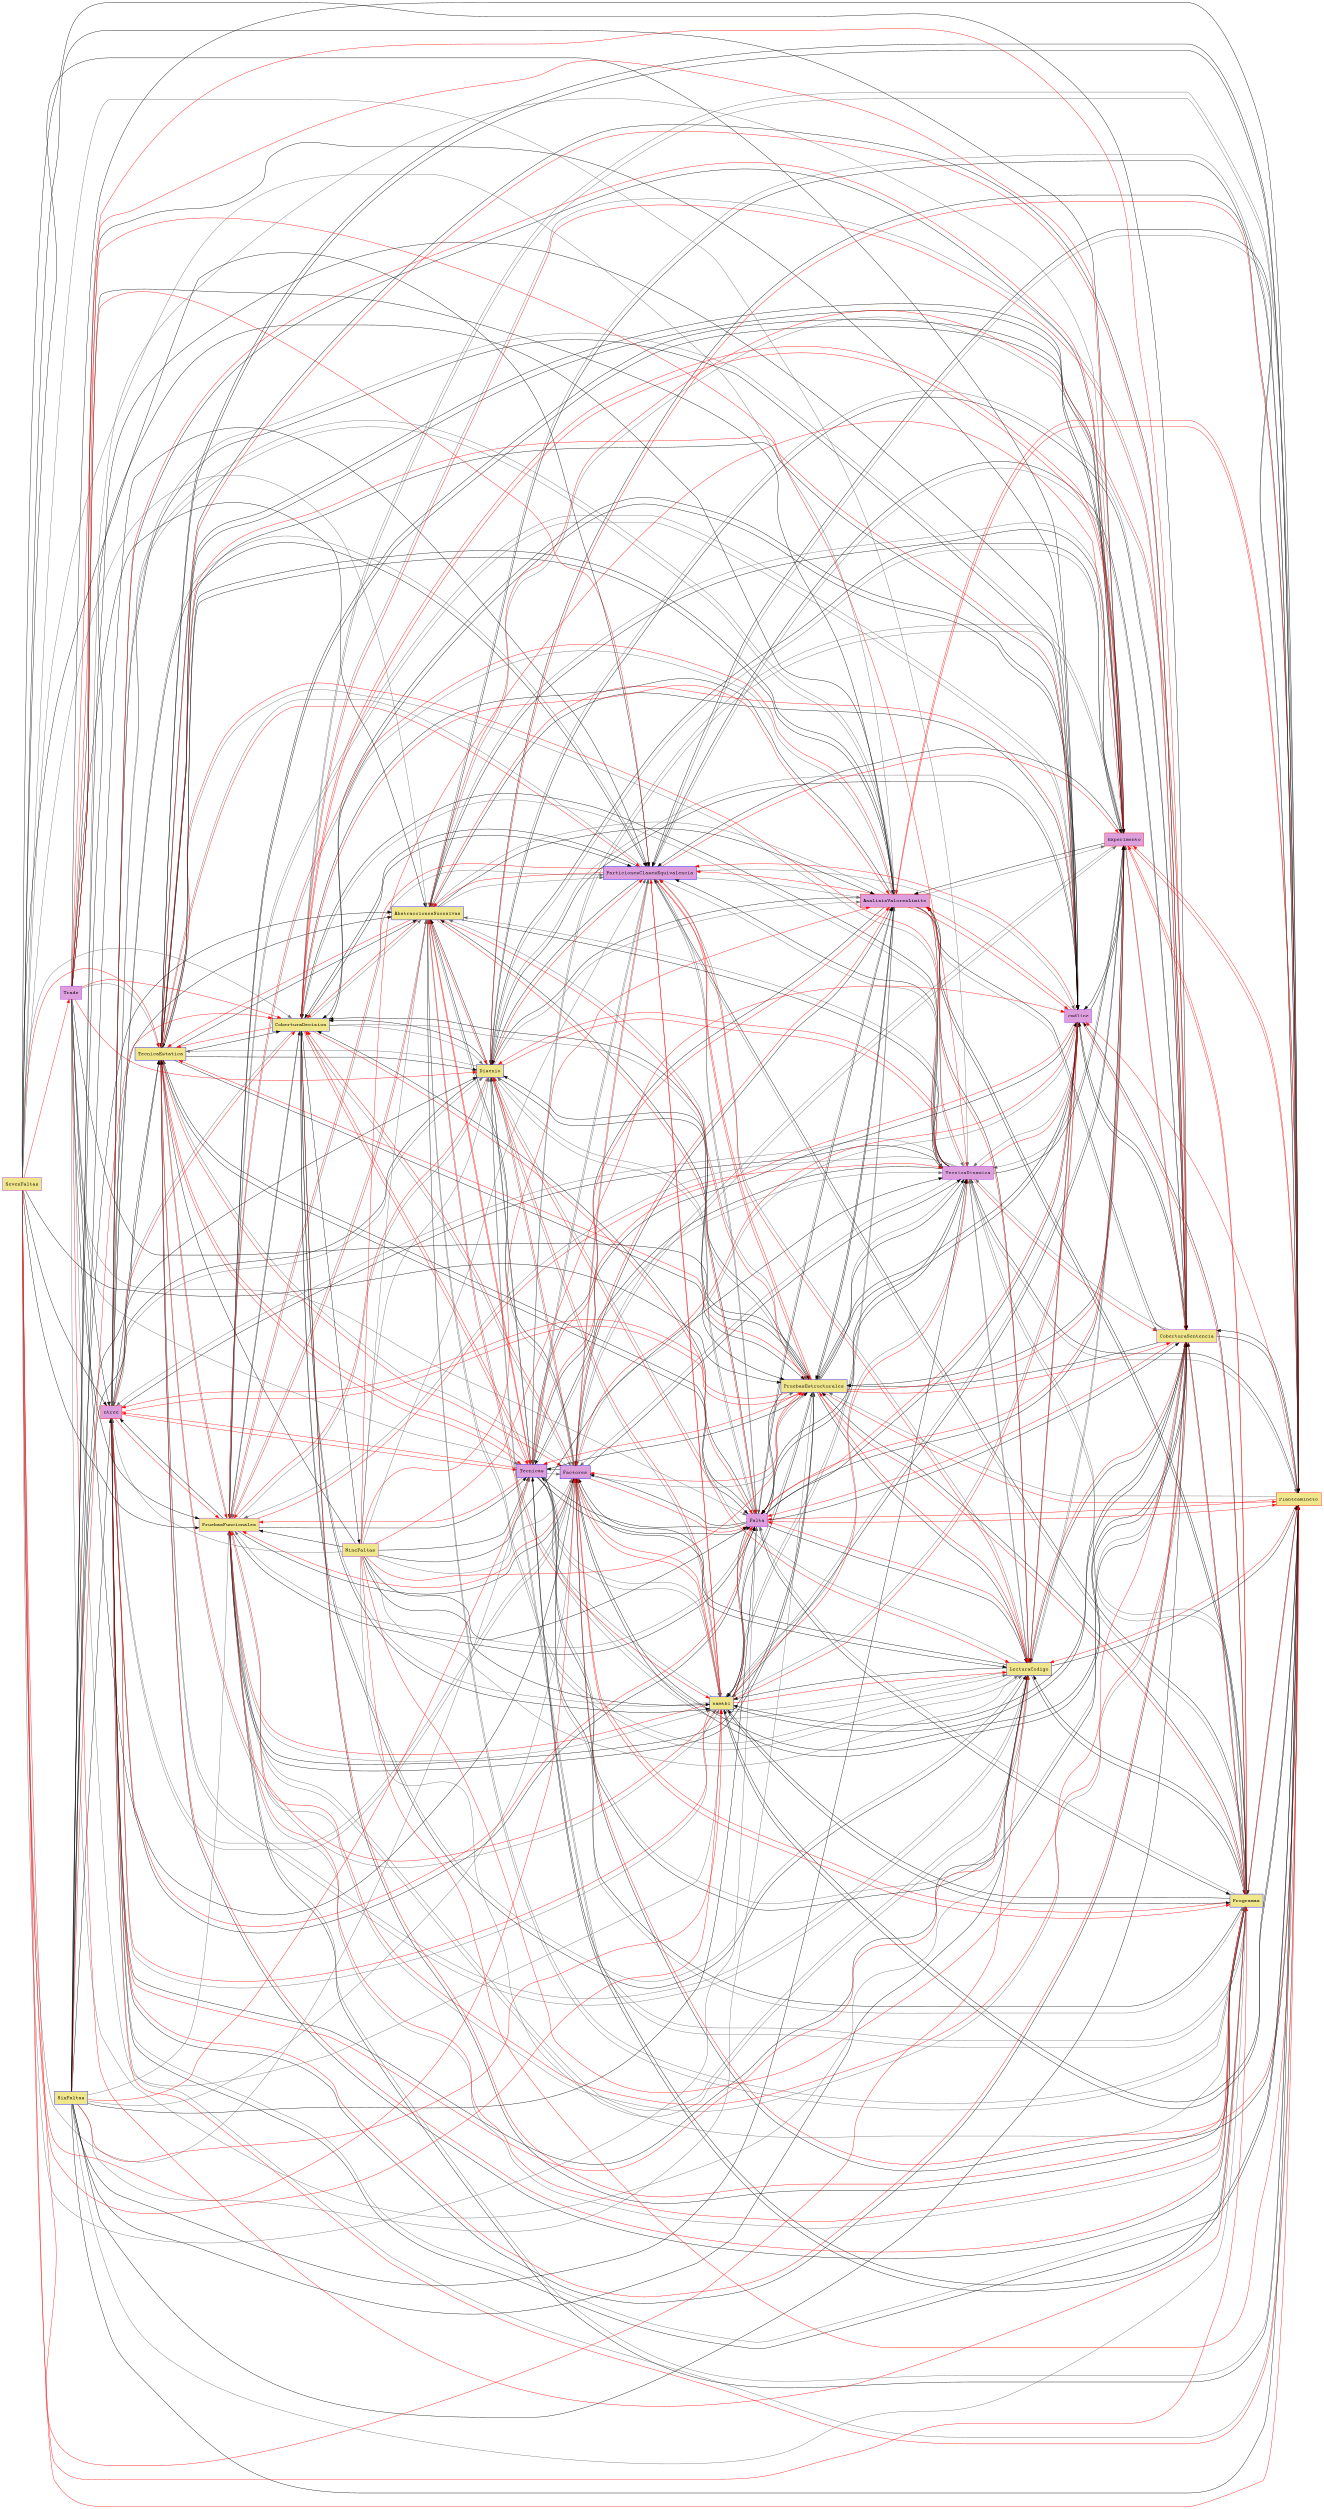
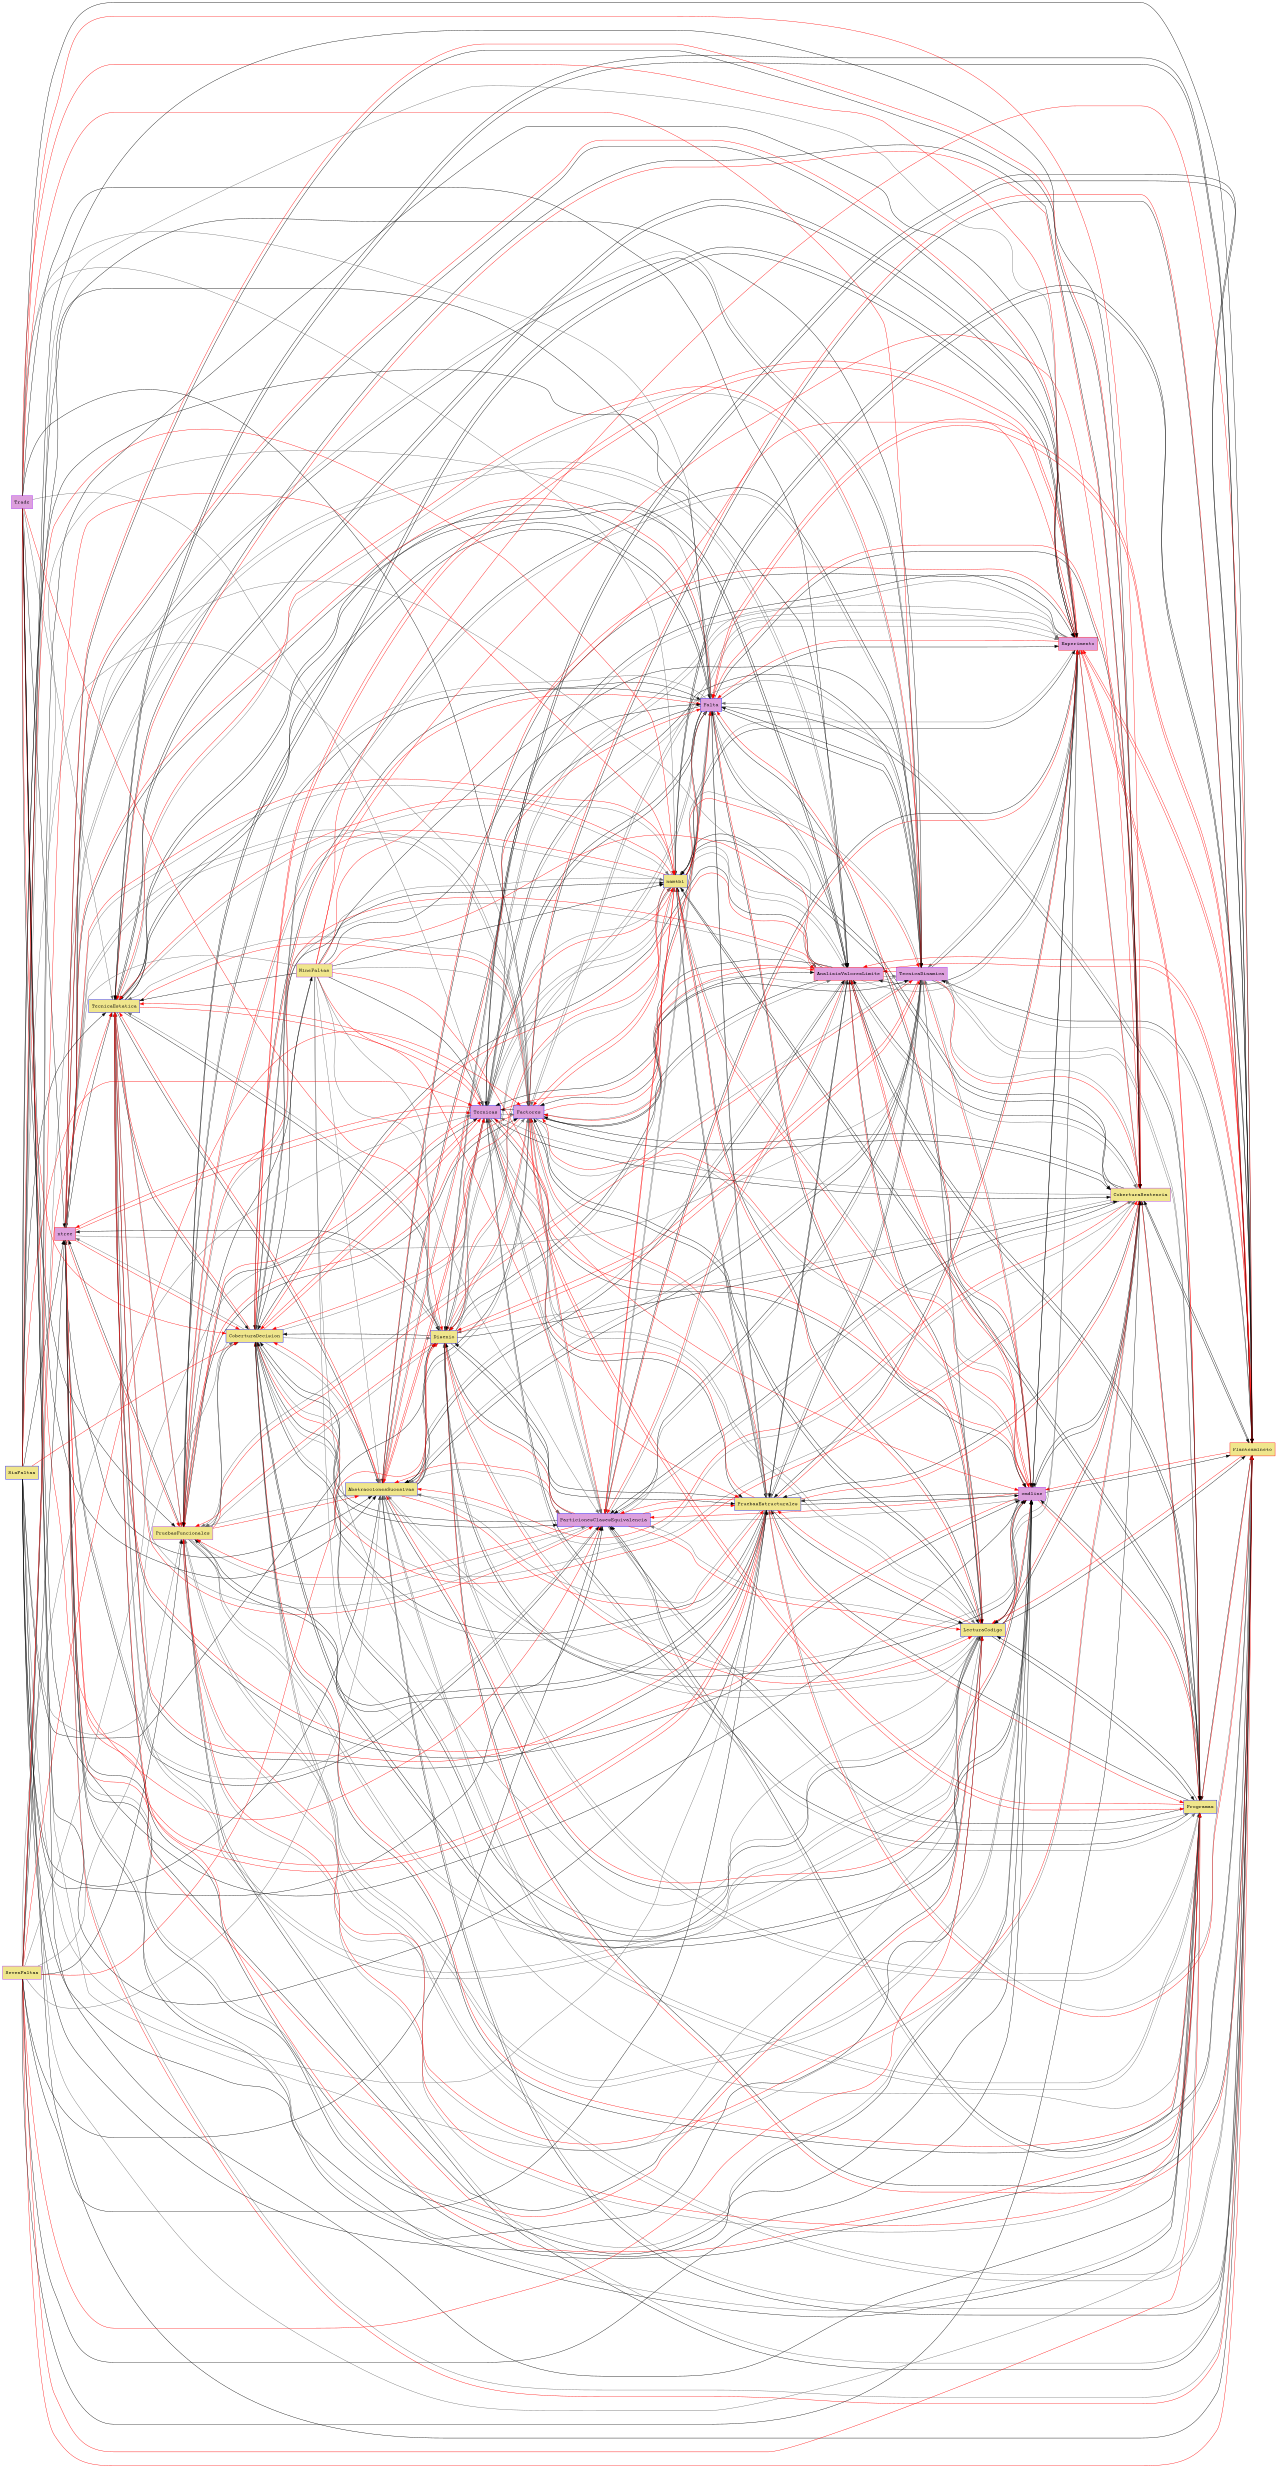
edge "Experimento" -> "AbstraccionesSucesivas": color gray40 -> red
edge "SevenFaltas" -> "Trade": now "SevenFaltas" -> "Disenio"
edge "cmdline" -> "Planteamineto": added
node "Falta": color purple -> blue
edge "Trade" -> "Programas": color red -> black
